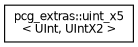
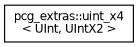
node "pcg_extras::uint_x5 < UInt, UIntX2 >": label "pcg_extras::uint_x5 < UInt, UIntX2 >" -> "pcg_extras::uint_x4 < UInt, UIntX2 >"
